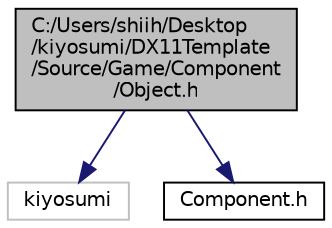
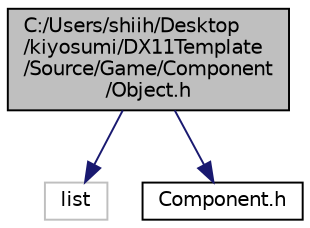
node "kiyosumi": label "kiyosumi" -> "list"
